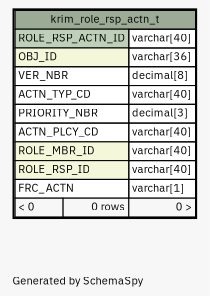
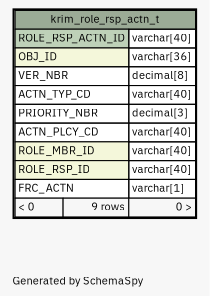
node "krim_role_rsp_actn_t": text "0 rows" -> "9 rows"
